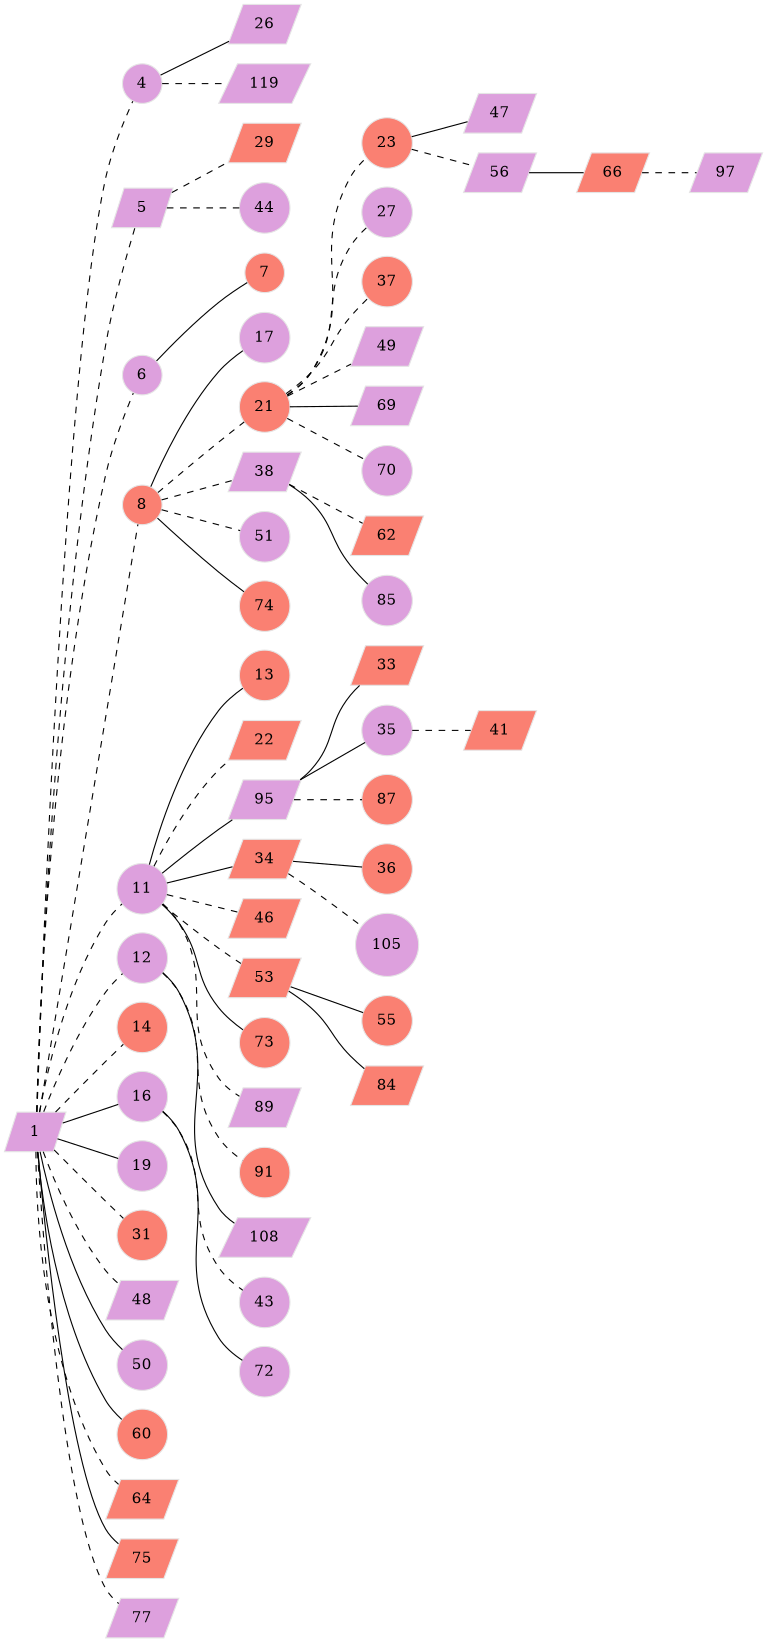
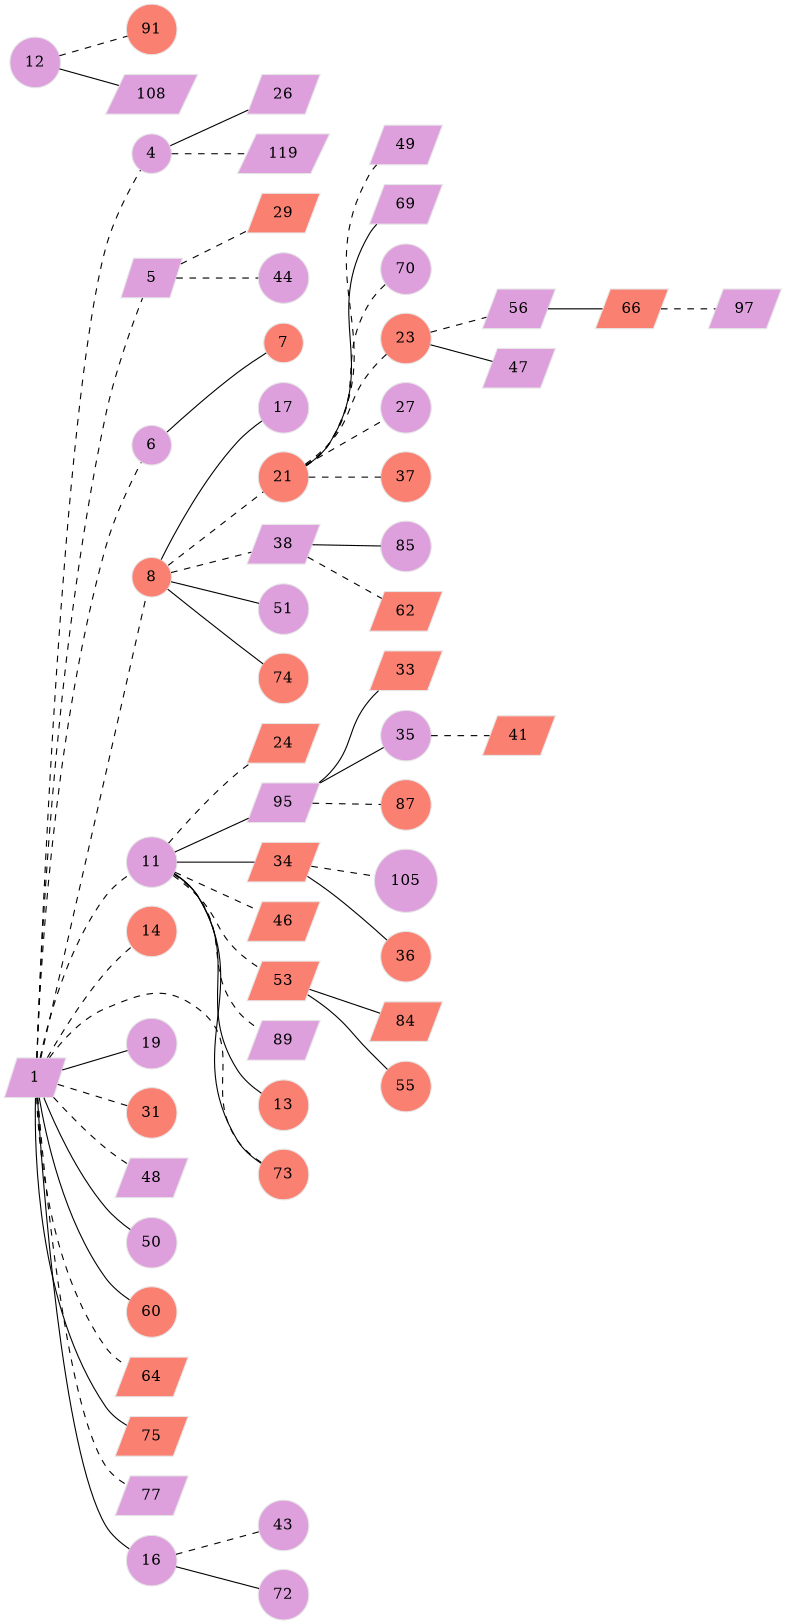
edge "8" -- "51": style dashed -> solid
node "22": label "22" -> "24"
edge "12" -- "1": now "73" -- "1"
